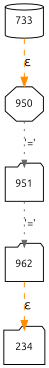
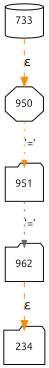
edge "950" -> "951": color gray40 -> darkorange
